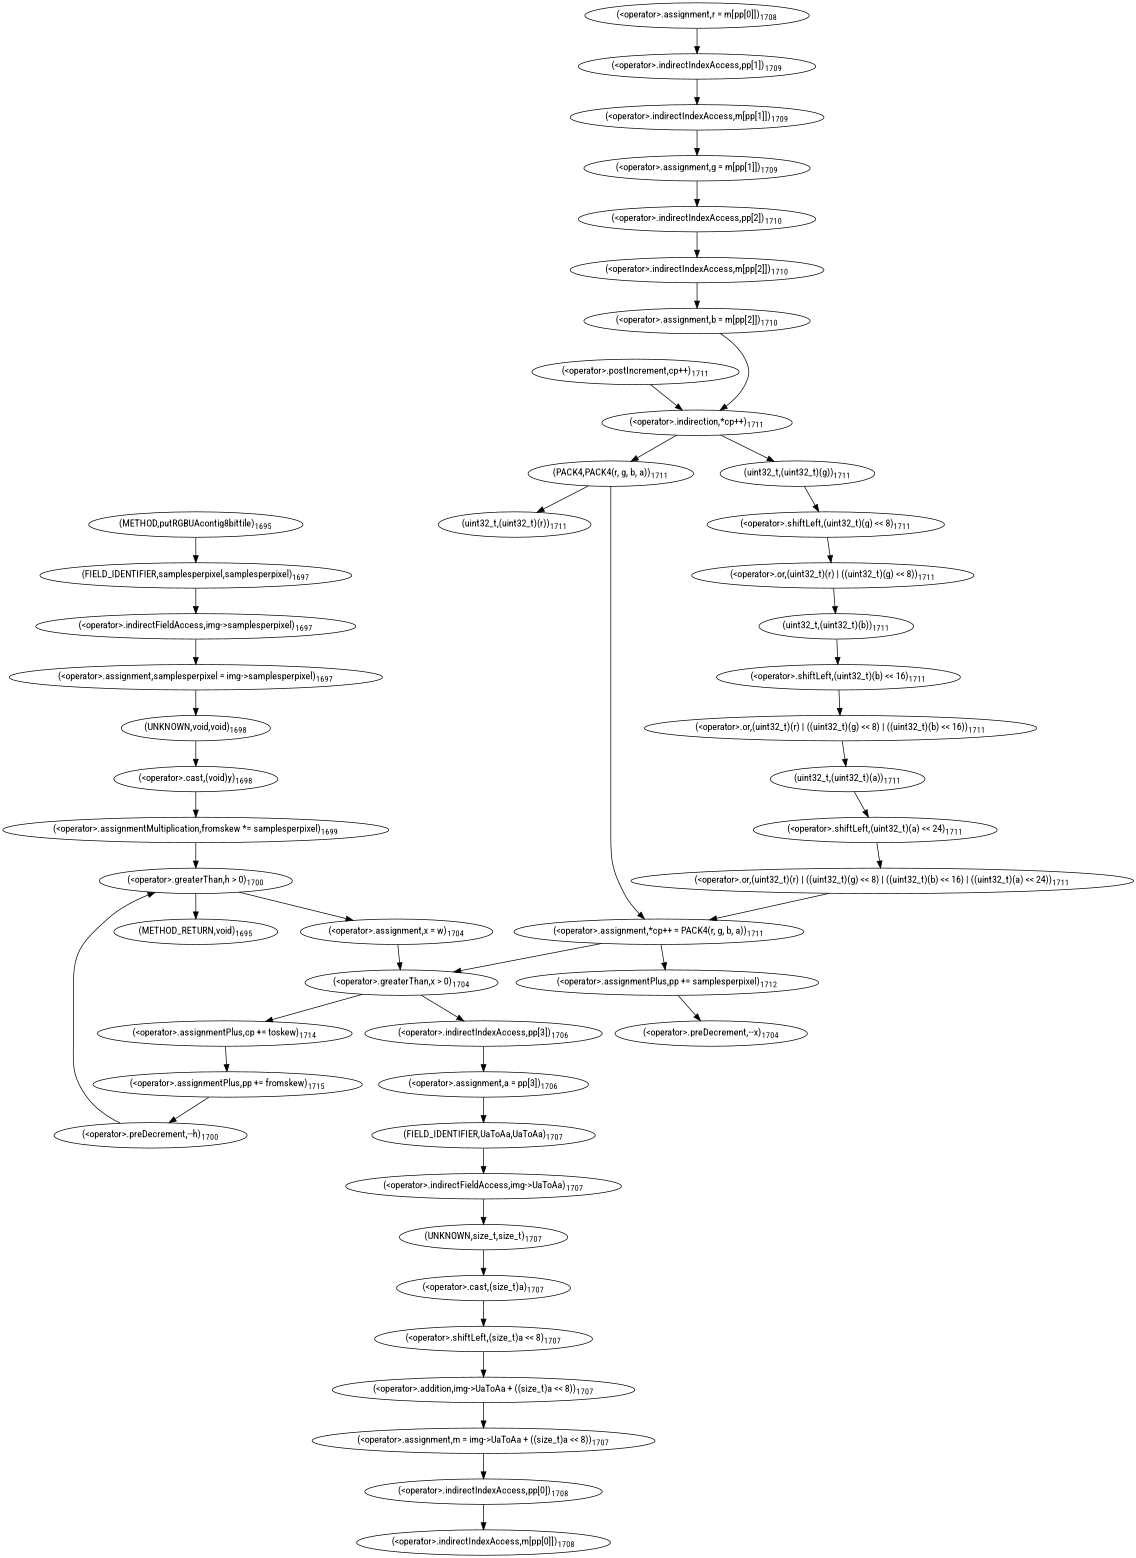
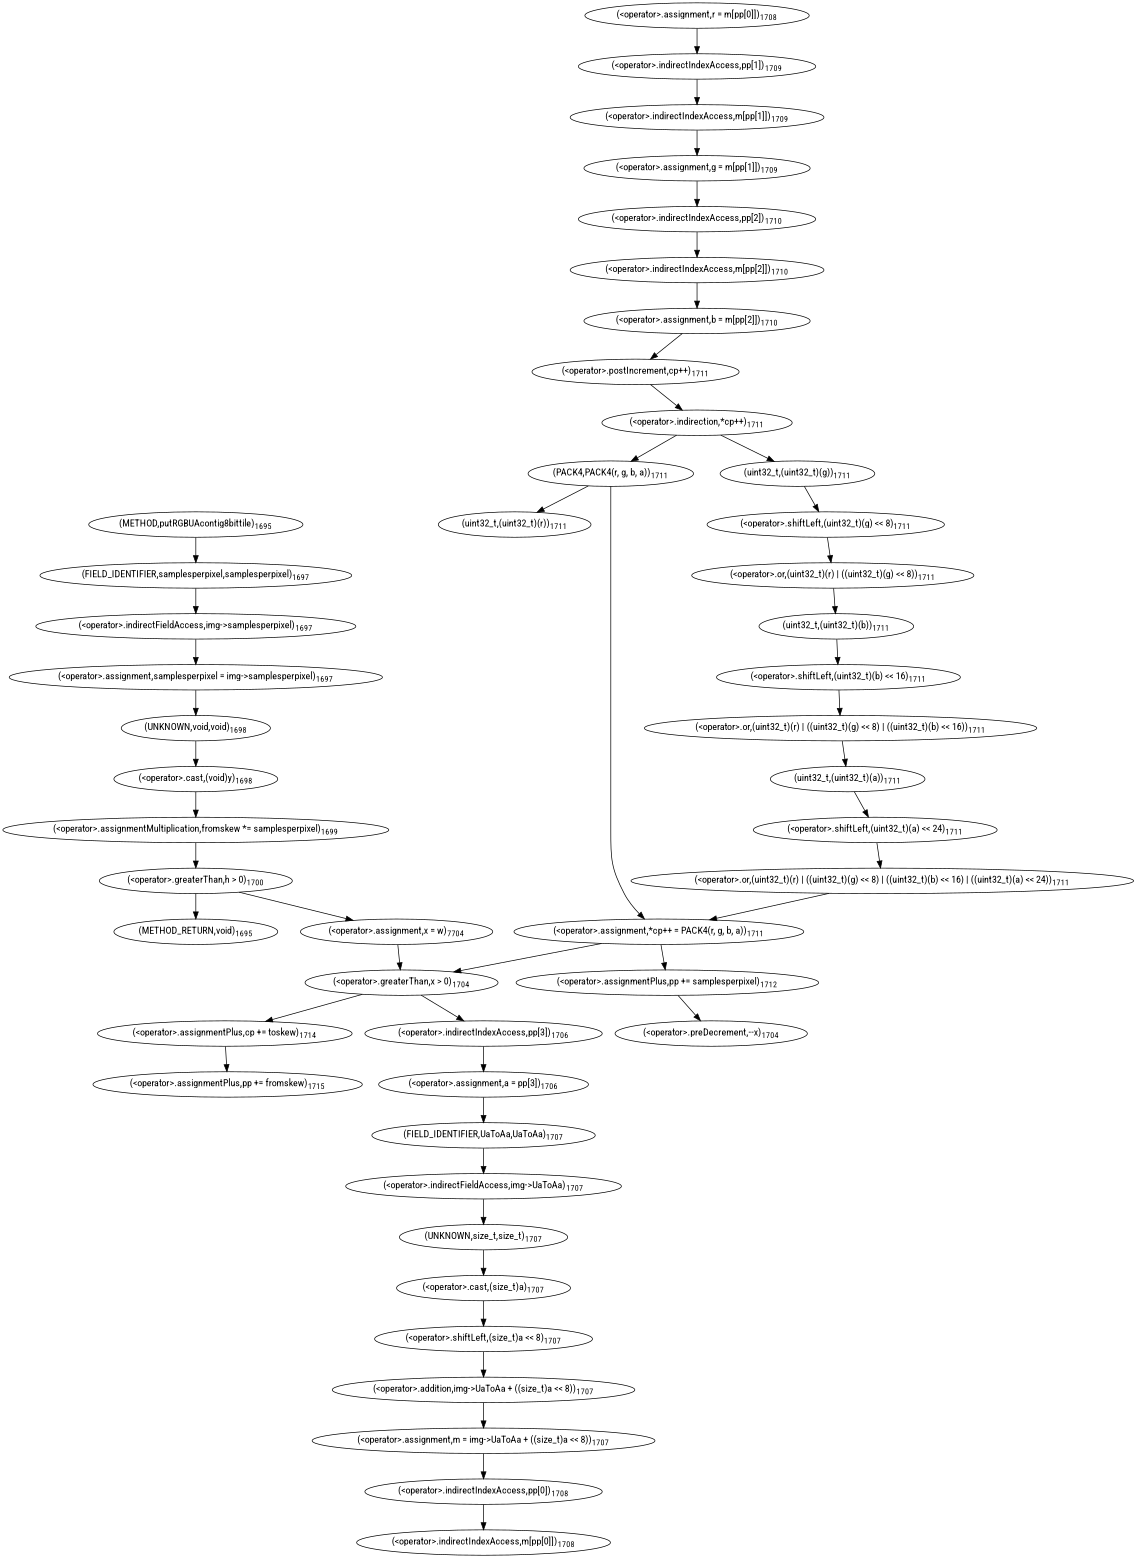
edge "(<operator>.assignment,b = m[pp[2]])" -> "(<operator>.indirection,*cp++)": now "(<operator>.assignment,b = m[pp[2]])" -> "(<operator>.postIncrement,cp++)"
node "(<operator>.assignment,x = w)": text "1704" -> "7704"
node "(<operator>.preDecrement,--h)": removed
